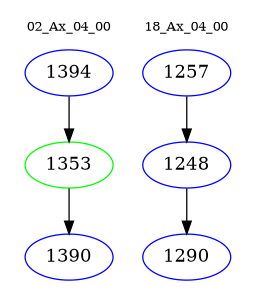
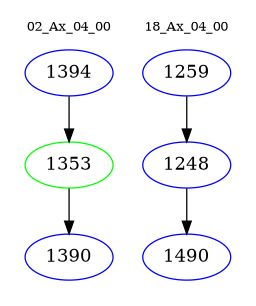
node "1257": label "1257" -> "1259"
node "1290": label "1290" -> "1490"
